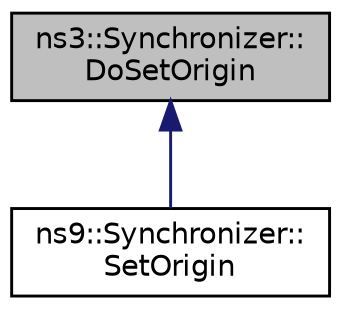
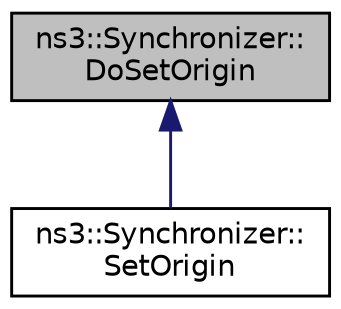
node "ns9::Synchronizer:: SetOrigin": label "ns9::Synchronizer:: SetOrigin" -> "ns3::Synchronizer:: SetOrigin"
